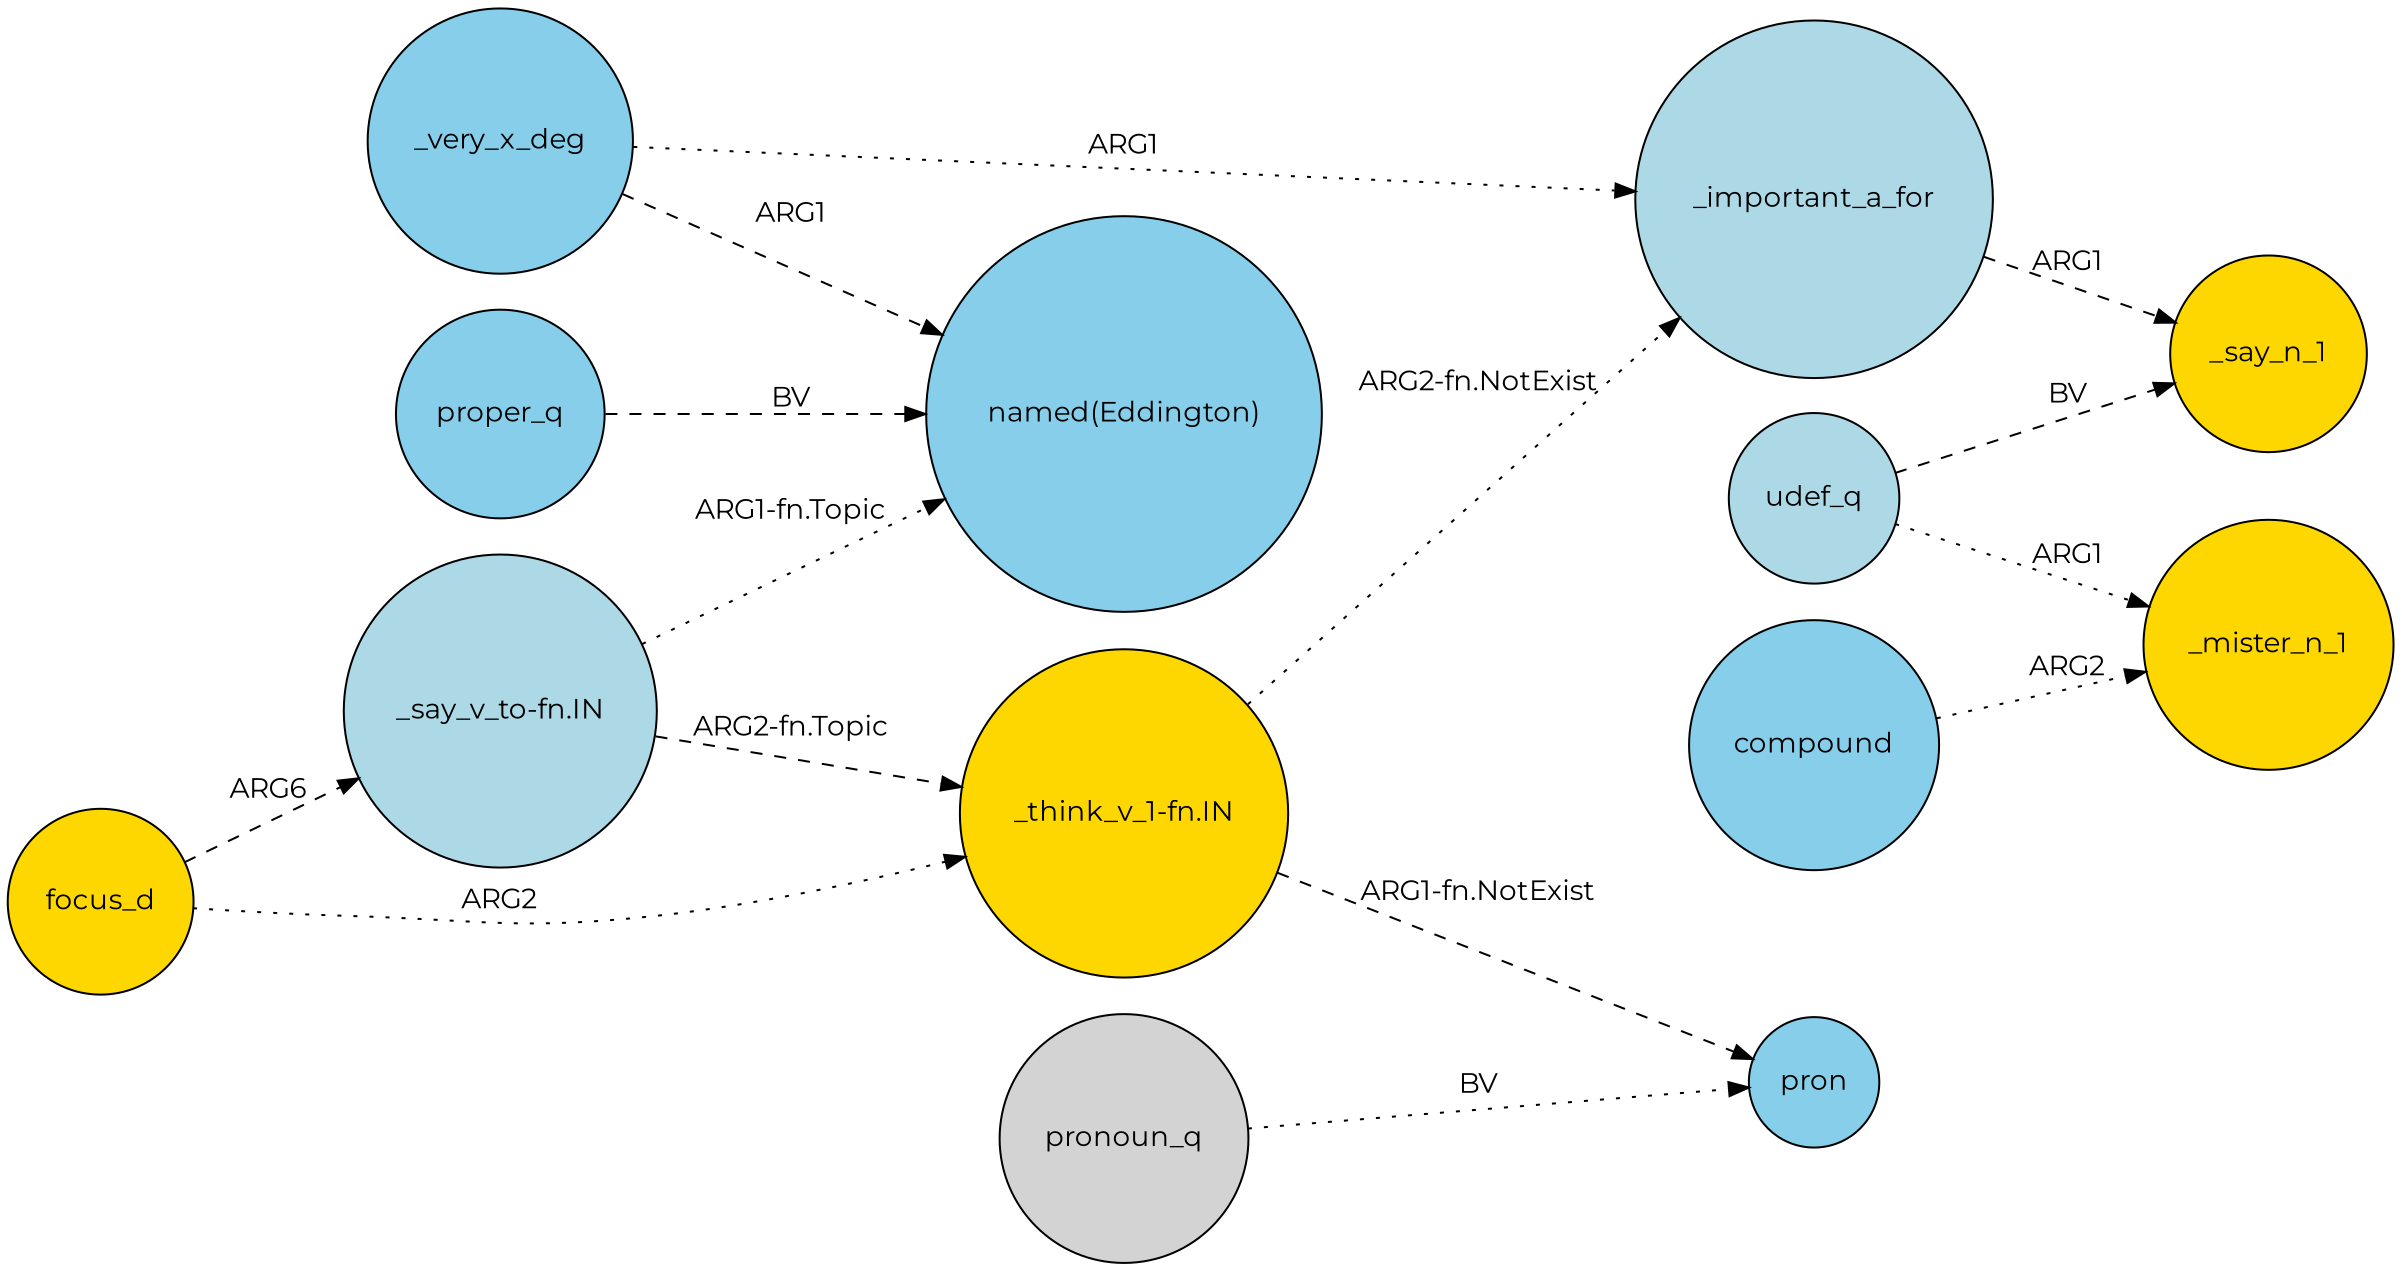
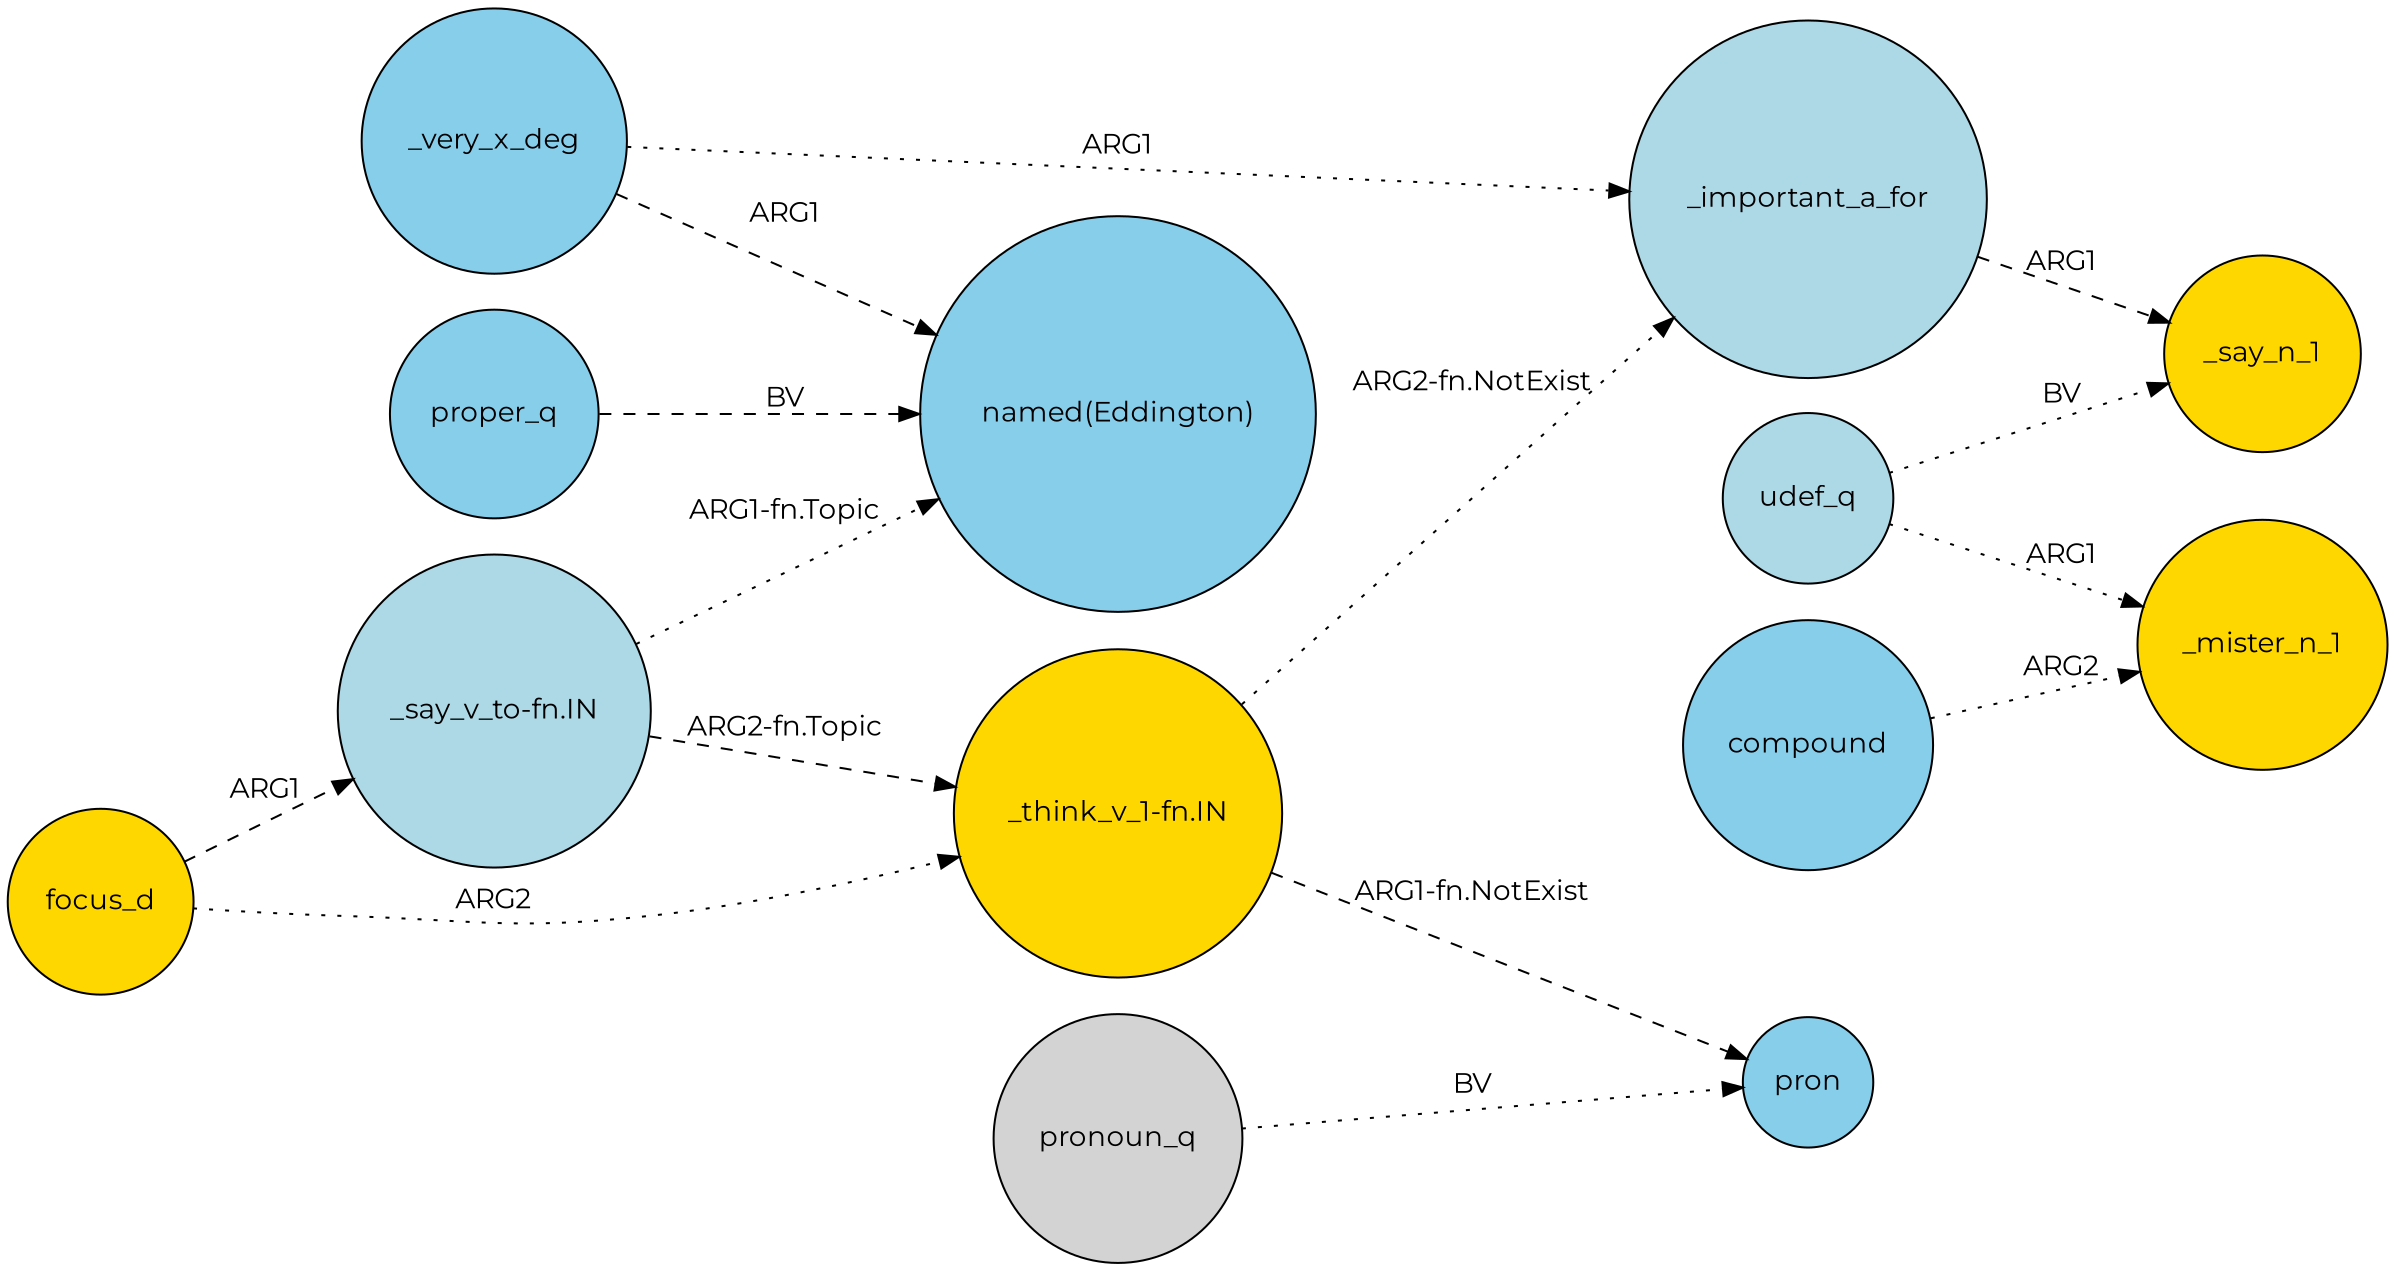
edge "udef_q" -> "_say_n_1": style dashed -> dotted
edge "focus_d" -> "_say_v_to-fn.IN": label "ARG6" -> "ARG1"
